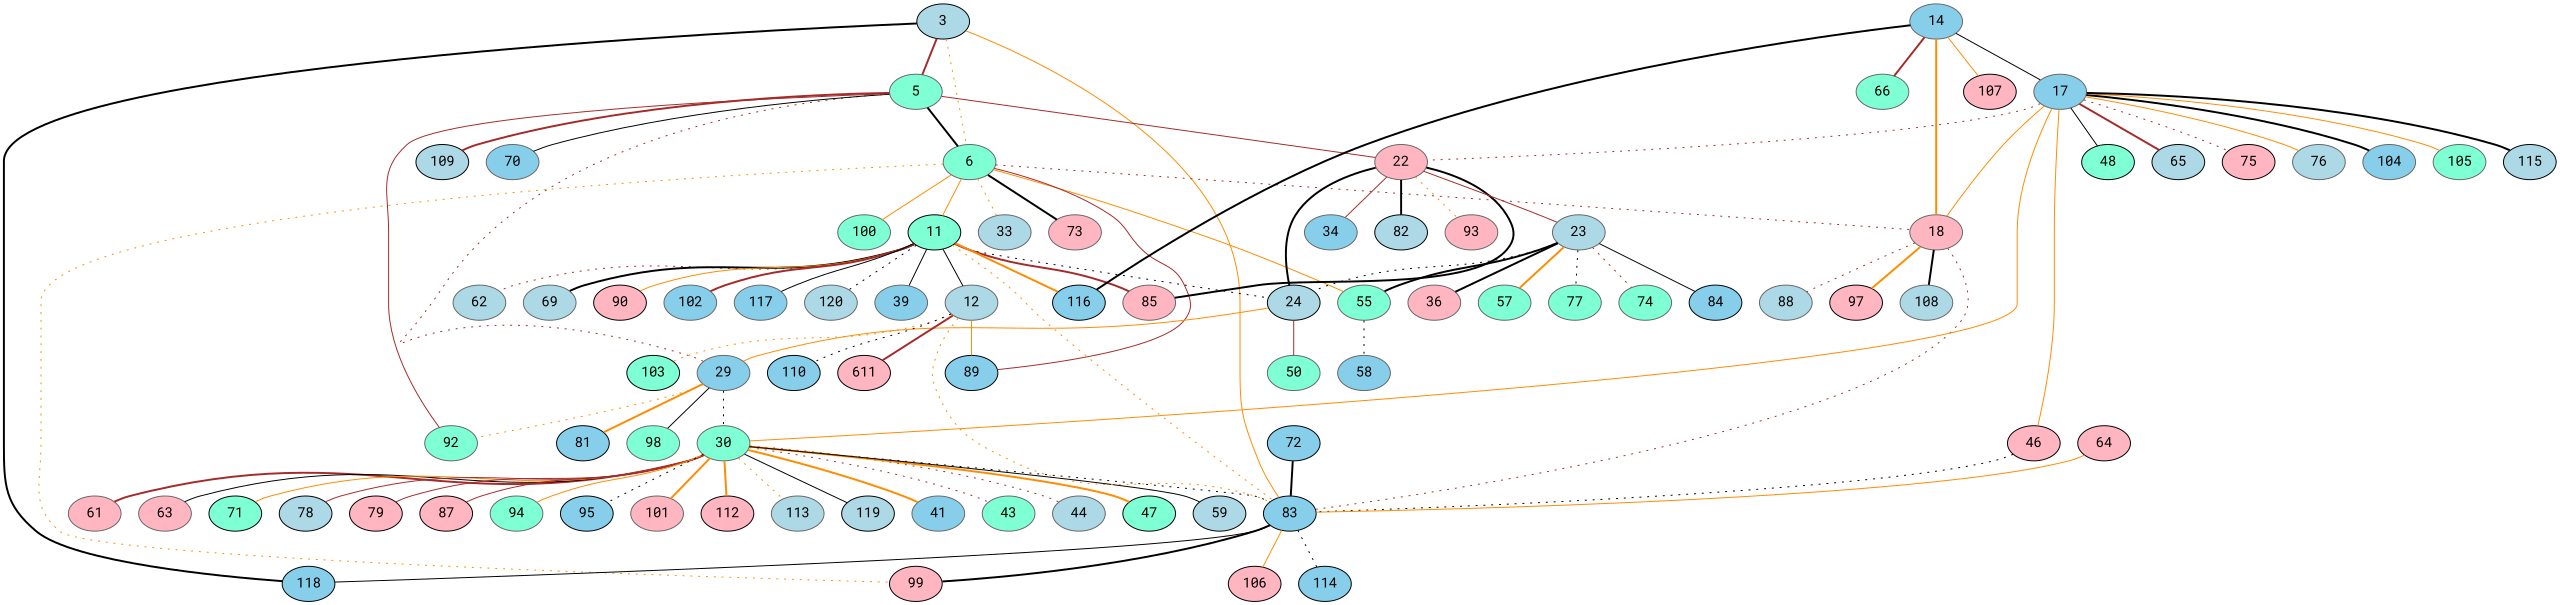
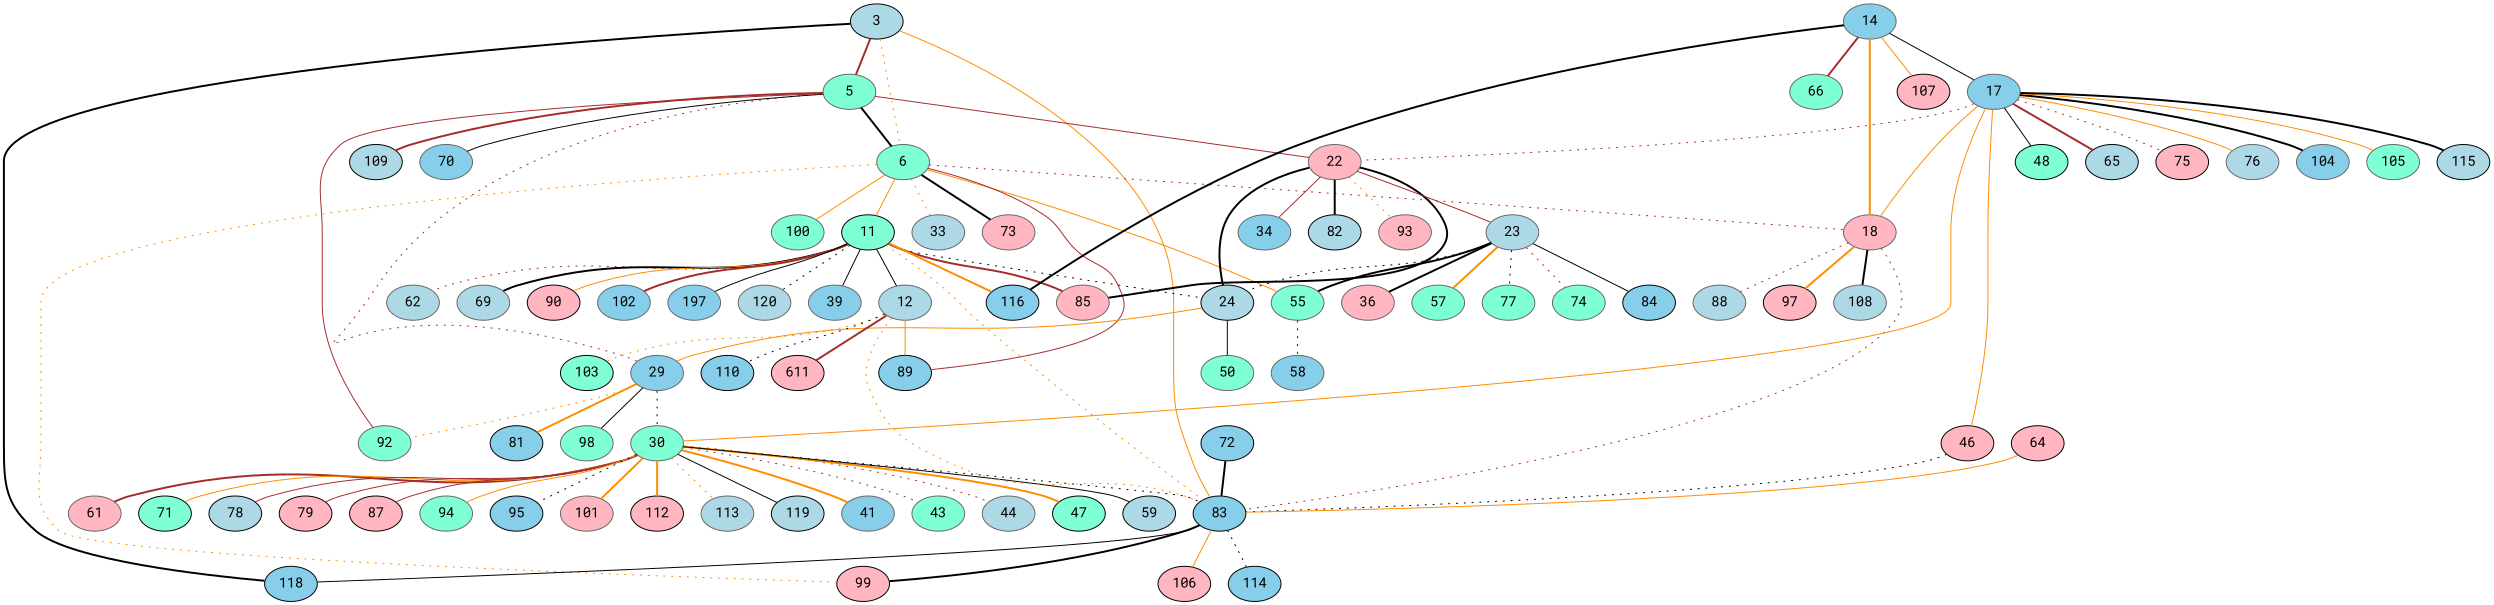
node "117": label "117" -> "197"
edge "24" -- "50": color brown -> black
node "63": removed
